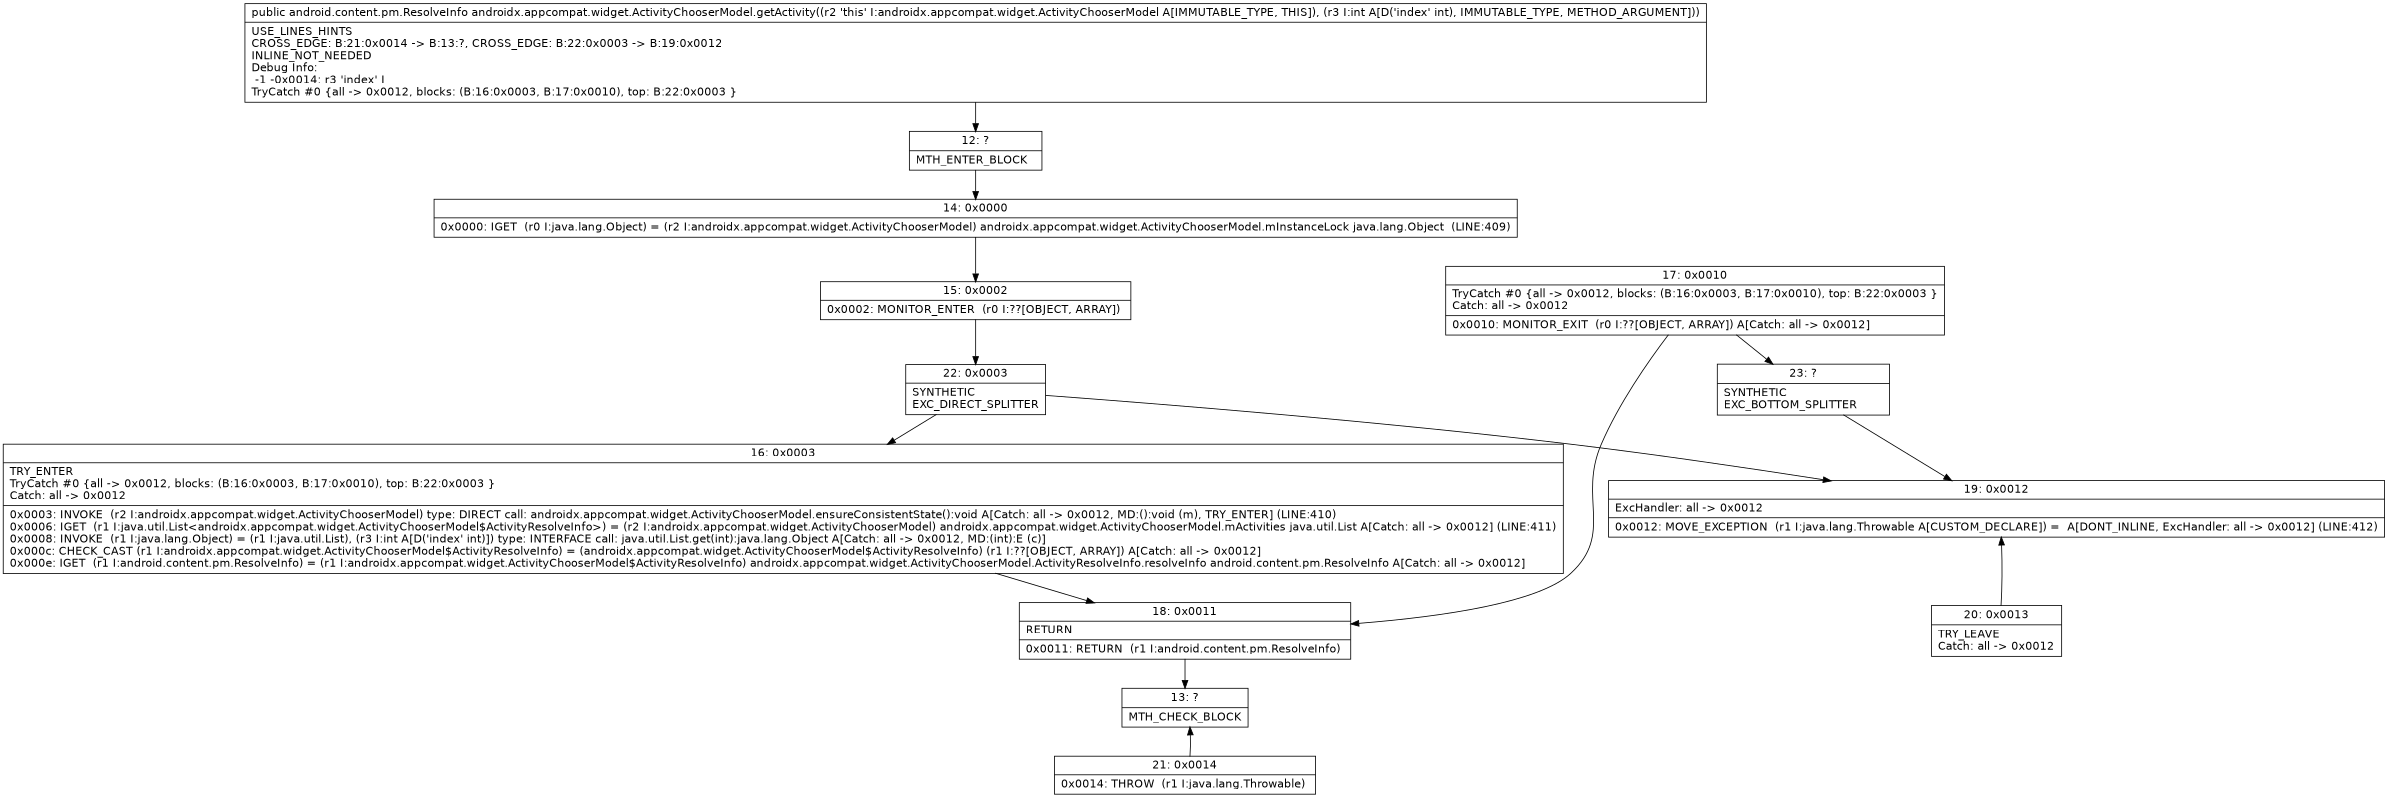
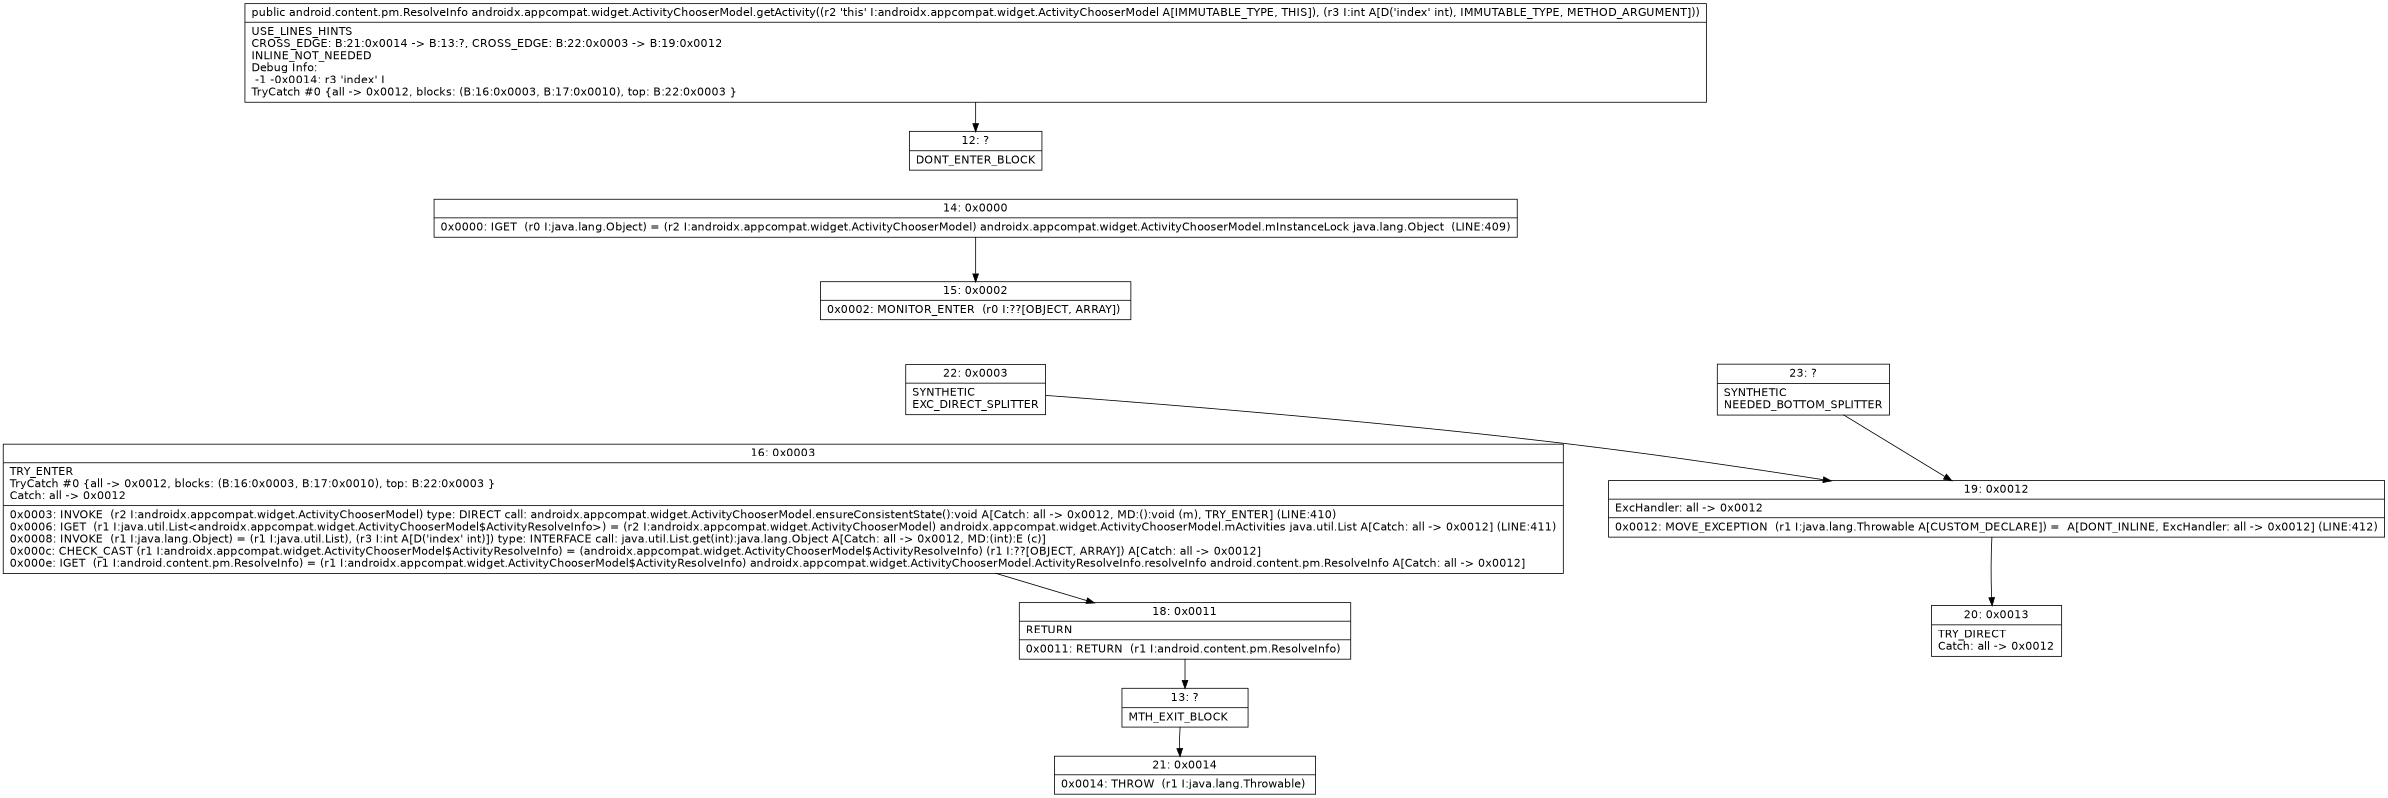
node "12: ?": text "MTH_ENTER_BLOCK" -> "DONT_ENTER_BLOCK"
edge "12: ?" -> "14: 0x0000": removed
node "17: 0x0010": removed
edge "15: 0x0002" -> "22: 0x0003": removed
node "23: ?": text "EXC_BOTTOM_SPLITTER" -> "NEEDED_BOTTOM_SPLITTER"
edge "22: 0x0003" -> "16: 0x0003": removed
edge "20: 0x0013" -> "19: 0x0012": reversed
node "20: 0x0013": text "TRY_LEAVE" -> "TRY_DIRECT"
node "13: ?": text "MTH_CHECK_BLOCK" -> "MTH_EXIT_BLOCK"
edge "21: 0x0014" -> "13: ?": reversed
